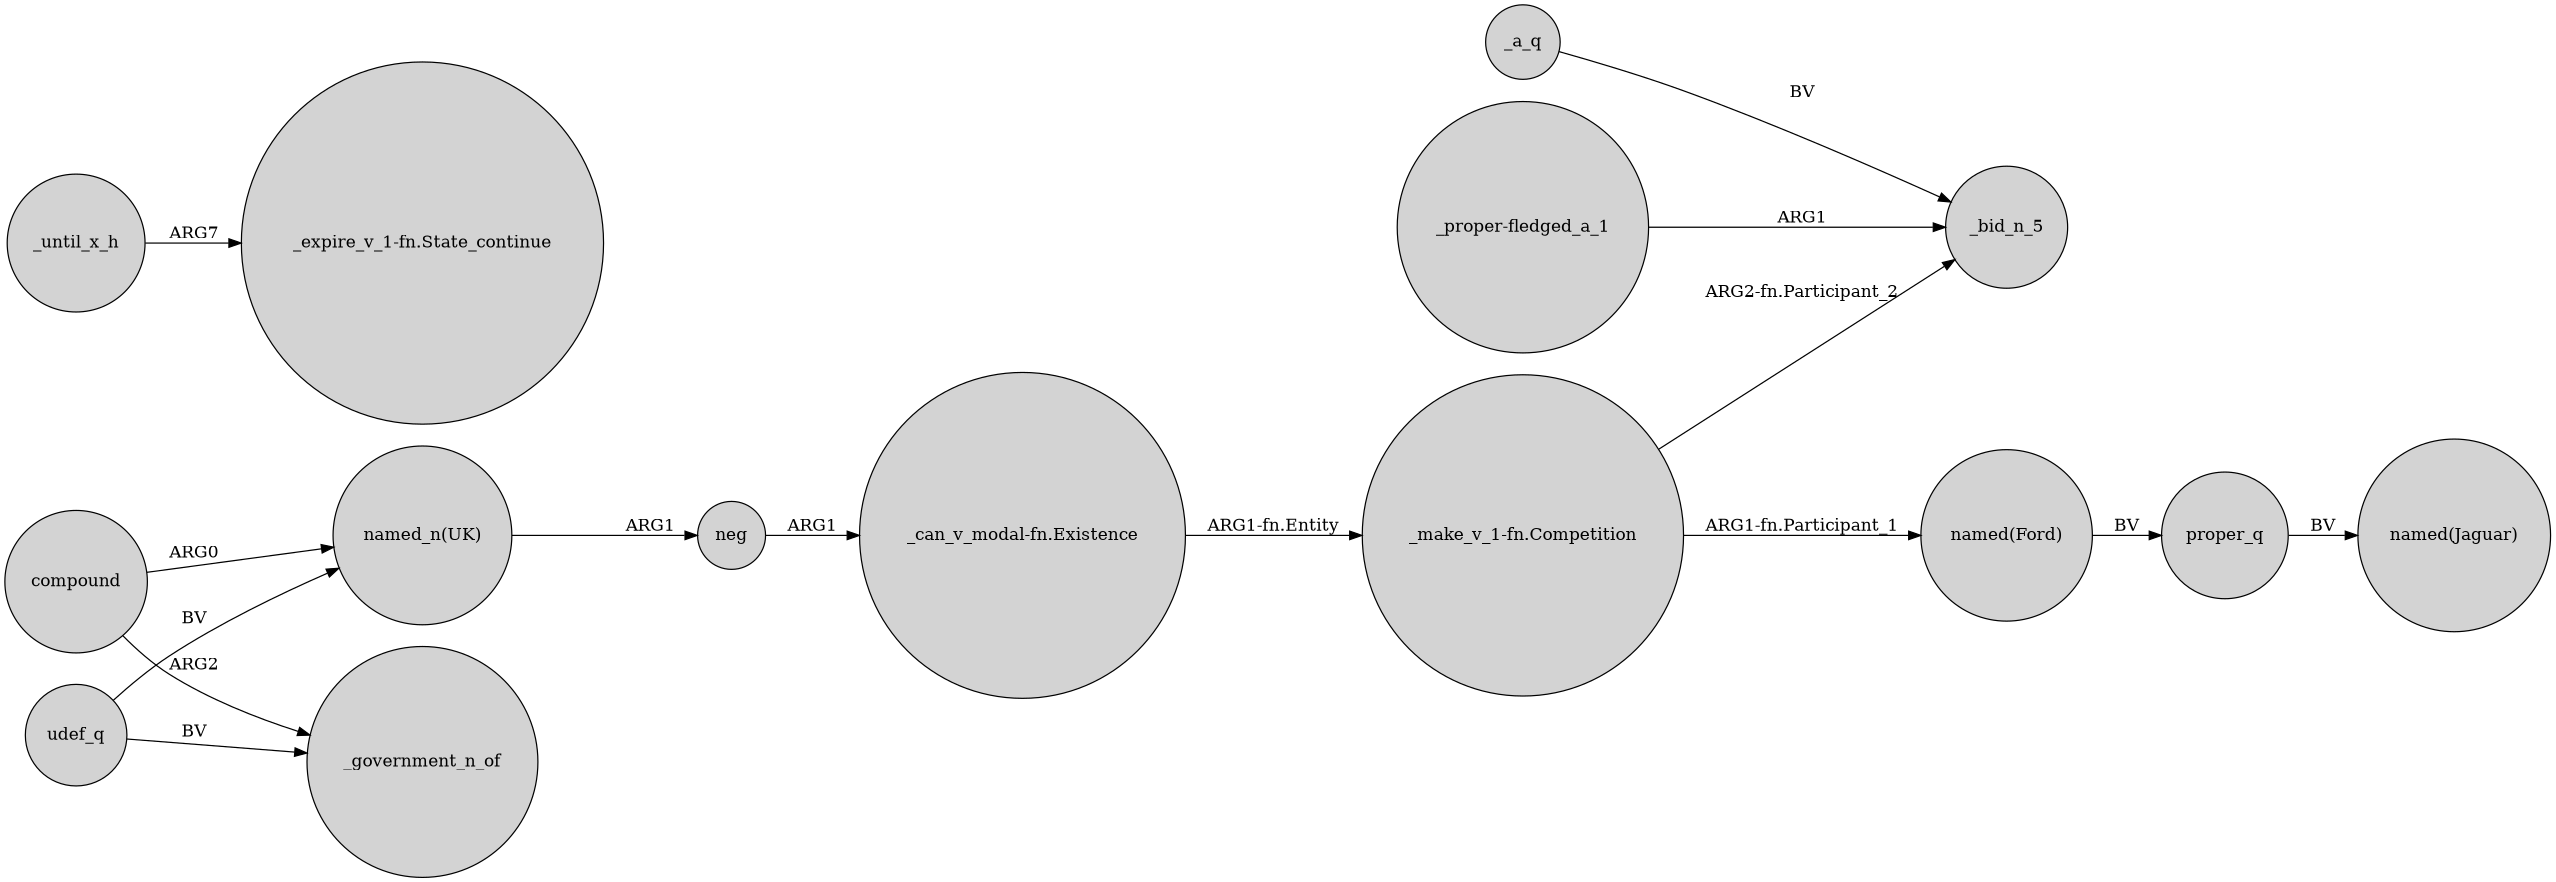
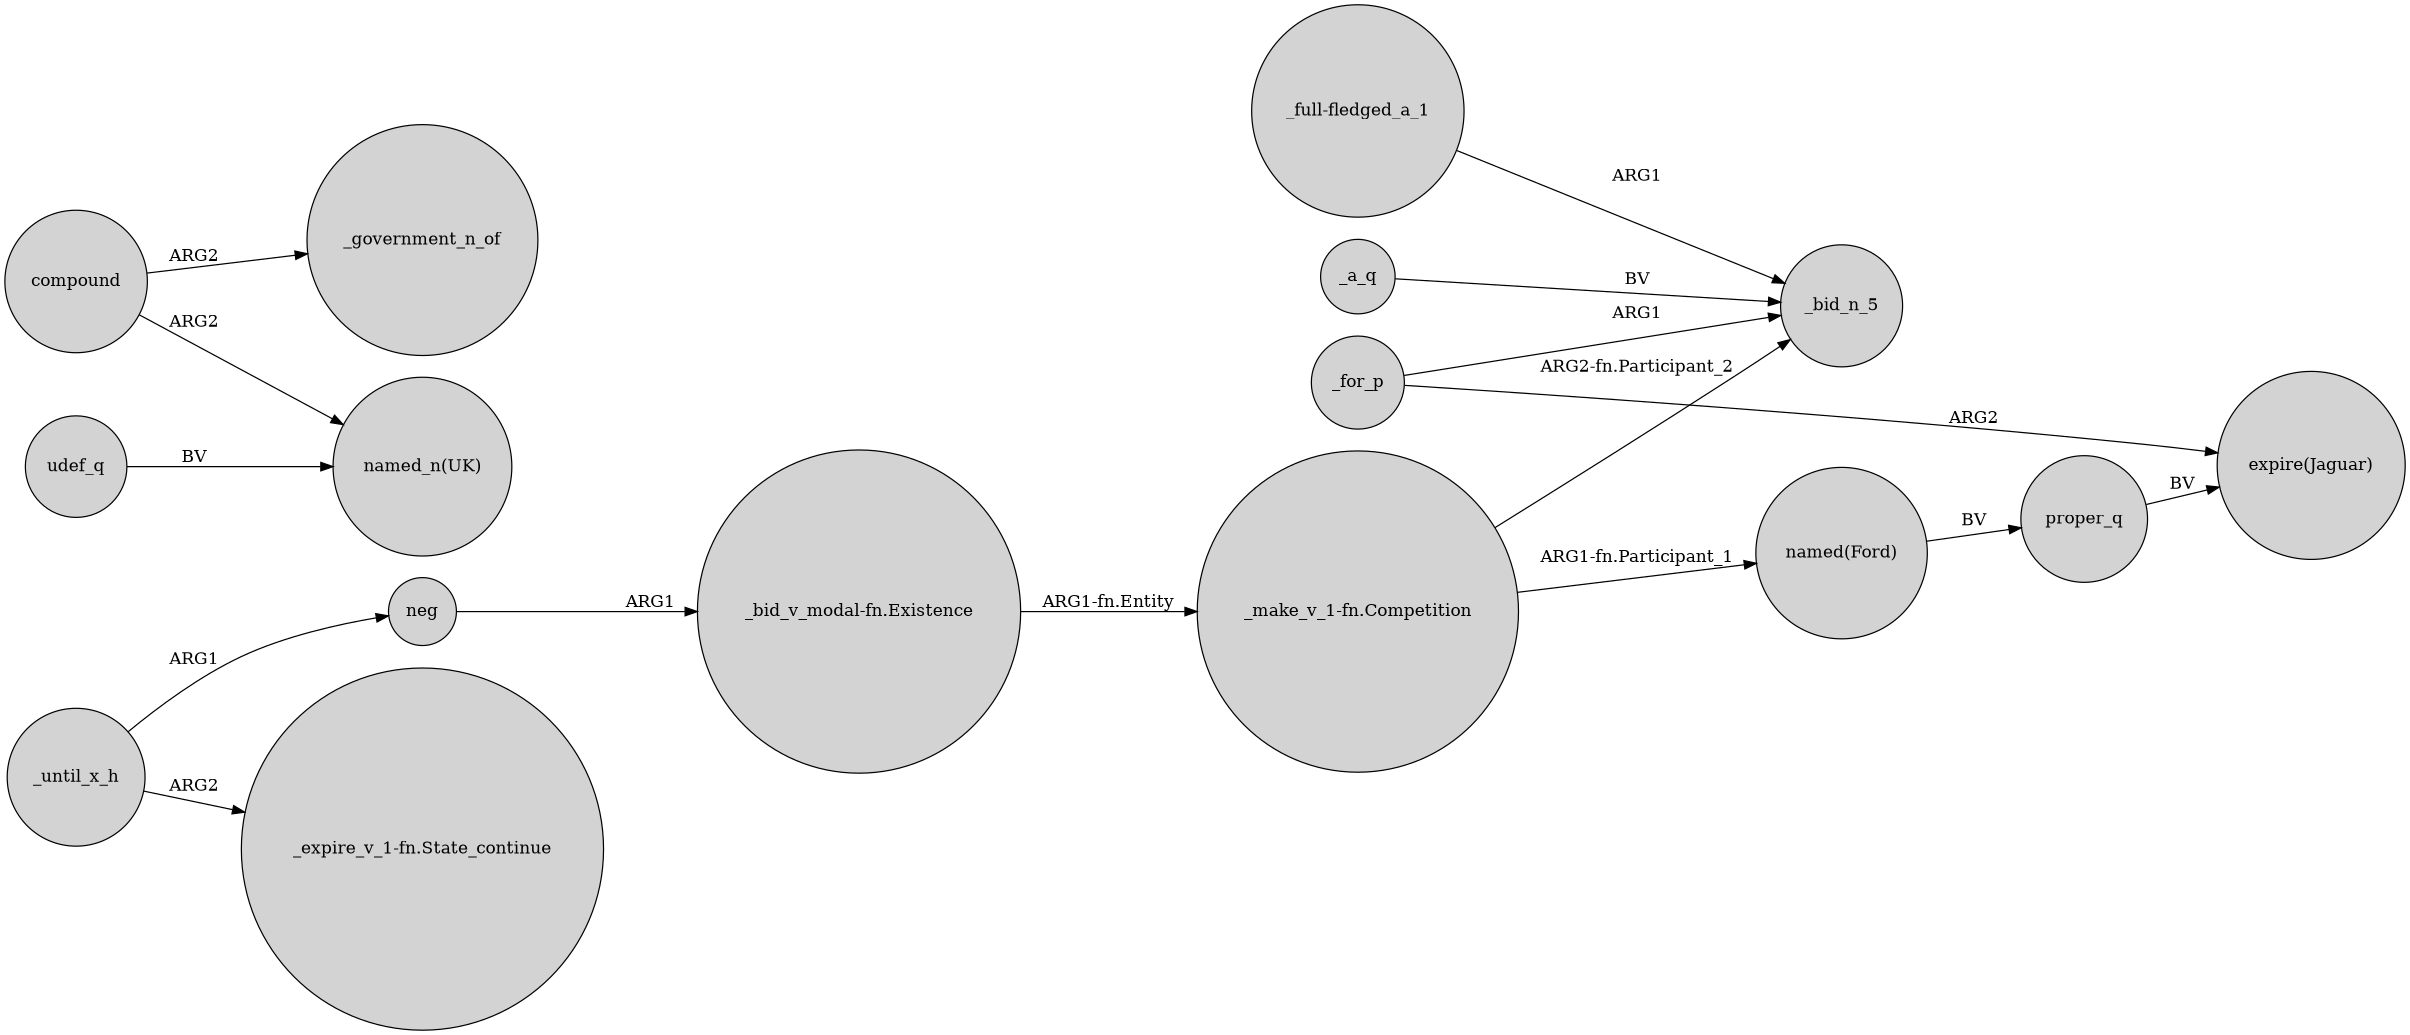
node "_proper-fledged_a_1": label "_proper-fledged_a_1" -> "_full-fledged_a_1"
edge "_until_x_h" -> "_expire_v_1-fn.State_continue": label "ARG7" -> "ARG2"
node "_for_p": added
edge "named_n(UK)" -> "neg": now "_until_x_h" -> "neg"
node "_can_v_modal-fn.Existence": label "_can_v_modal-fn.Existence" -> "_bid_v_modal-fn.Existence"
node "named(Jaguar)": label "named(Jaguar)" -> "expire(Jaguar)"
edge "compound" -> "named_n(UK)": label "ARG0" -> "ARG2"
edge "udef_q" -> "_government_n_of": removed, label "BV"
